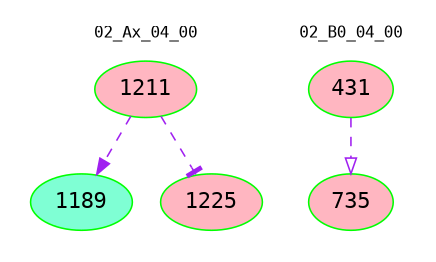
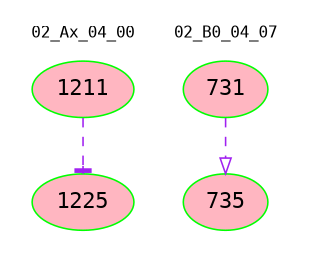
cluster "02_B0_04_00": label "02_B0_04_00" -> "02_B0_04_07"
node "431": label "431" -> "731"
node "1189": removed
